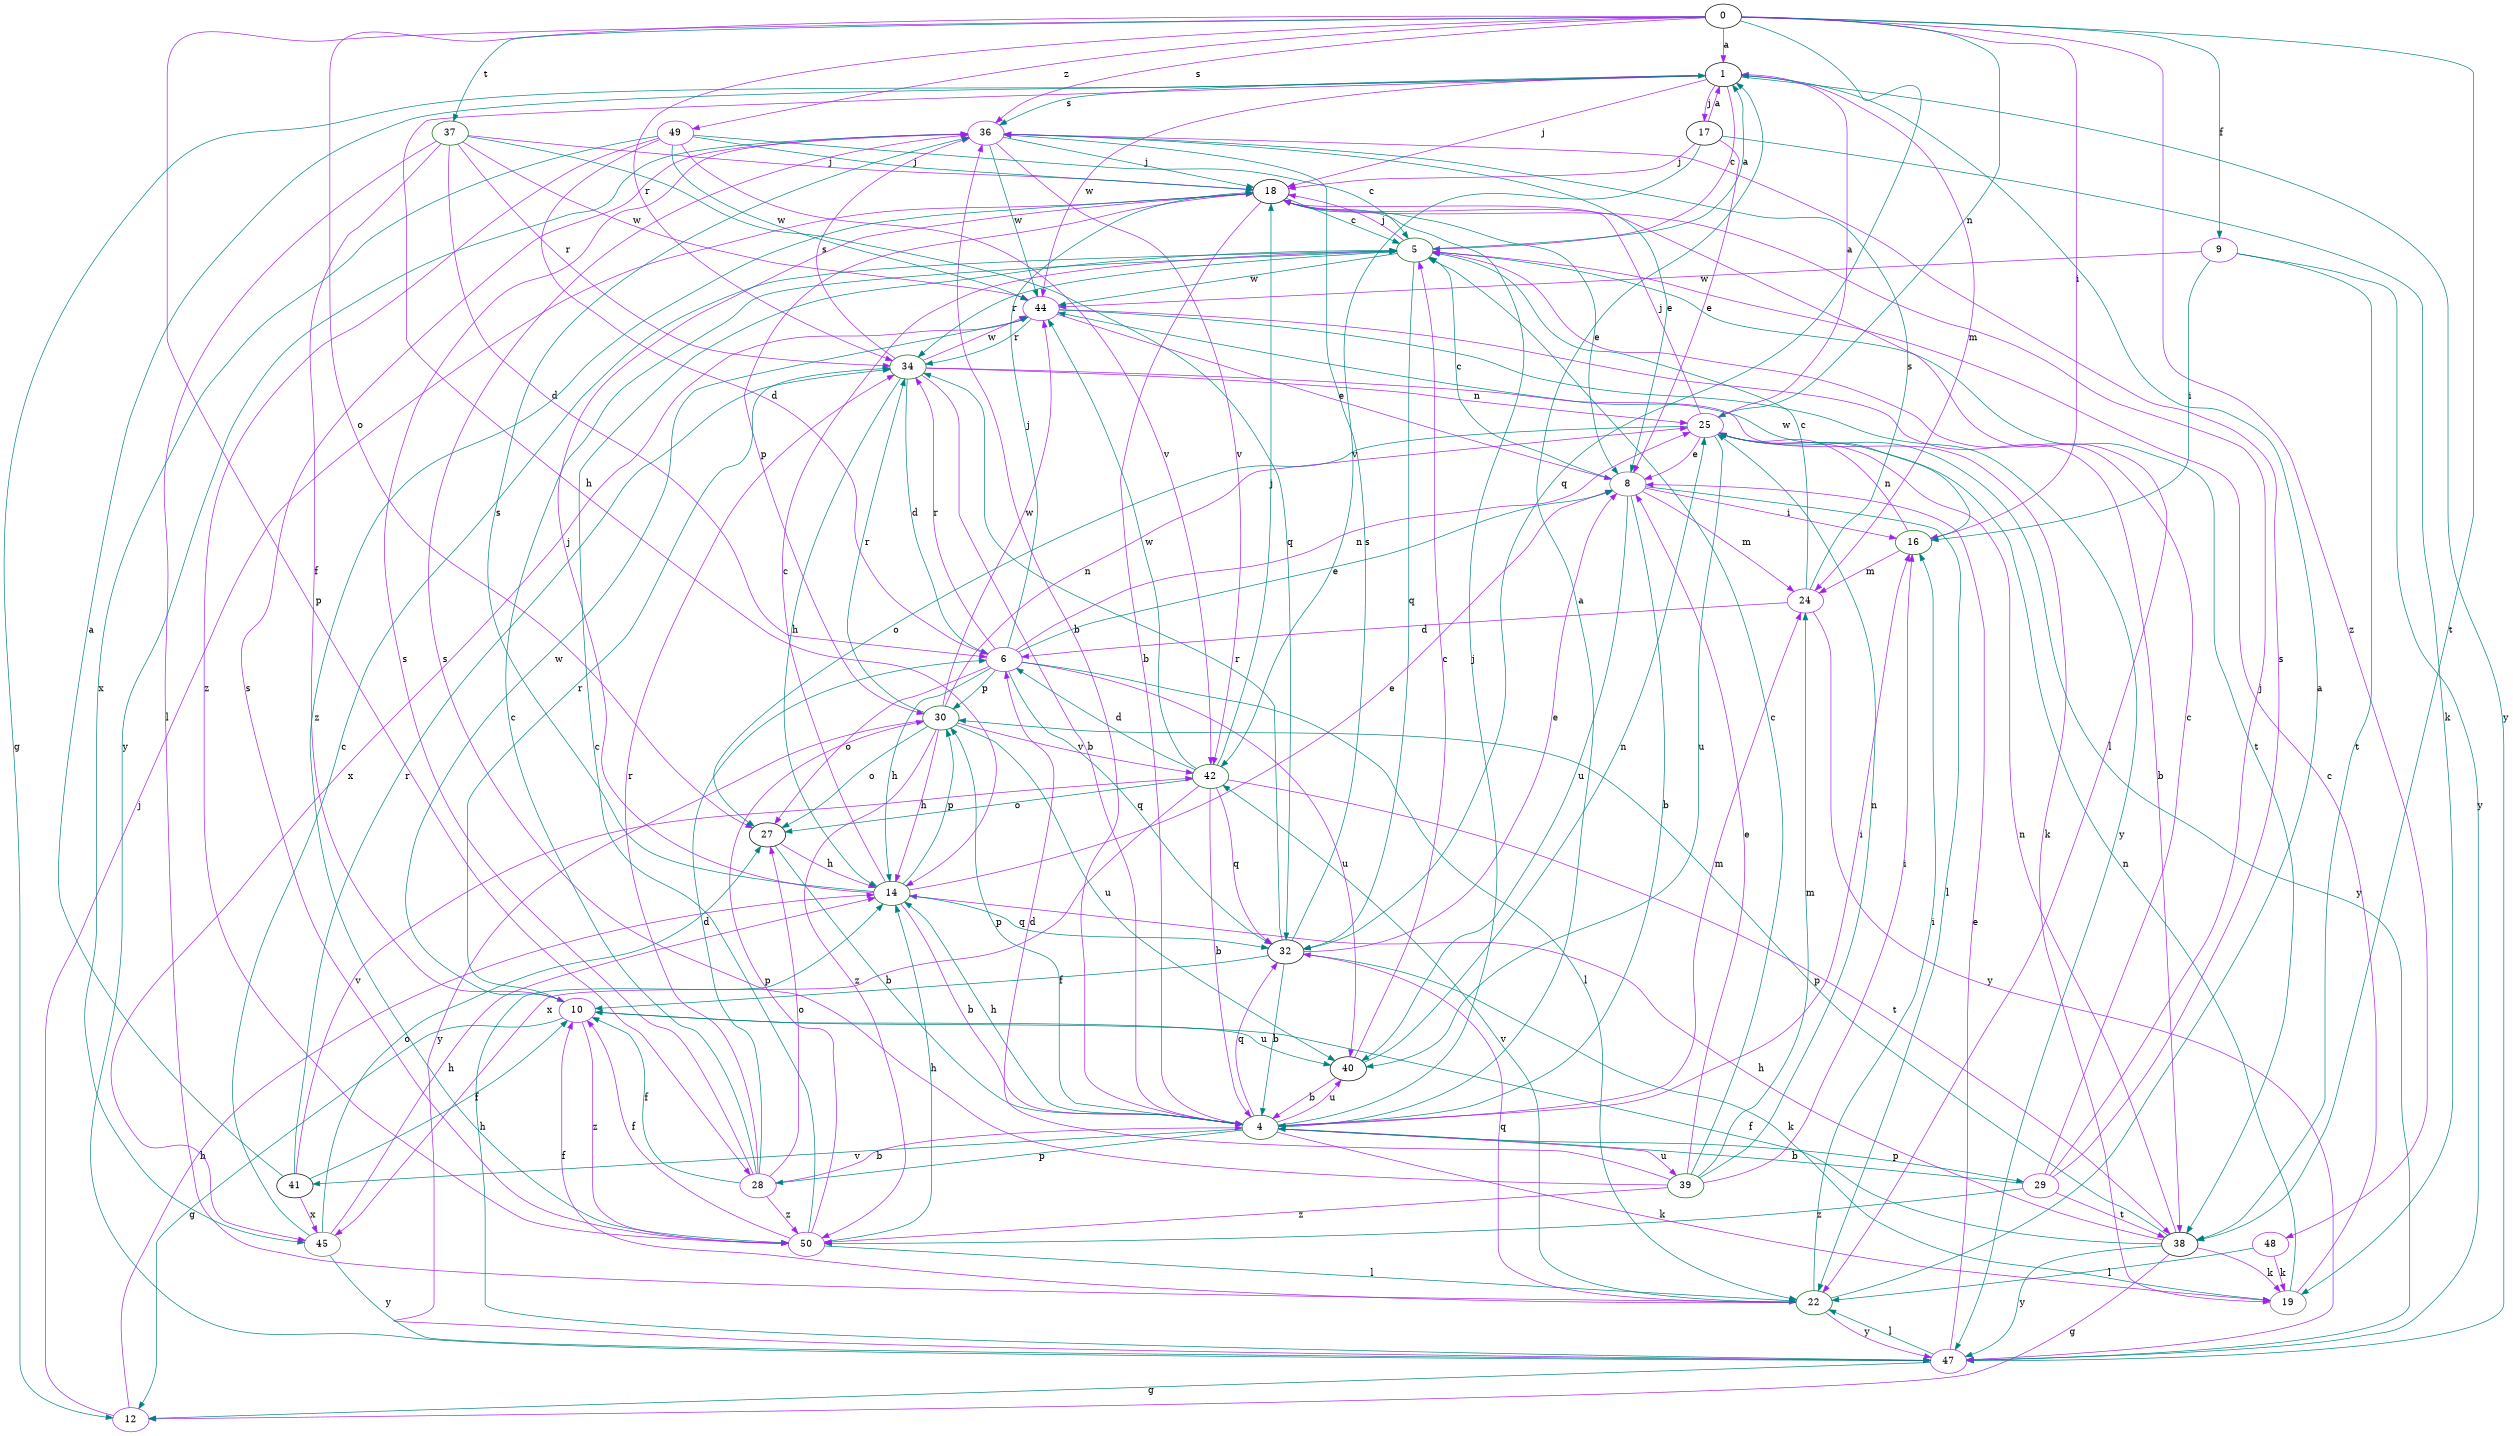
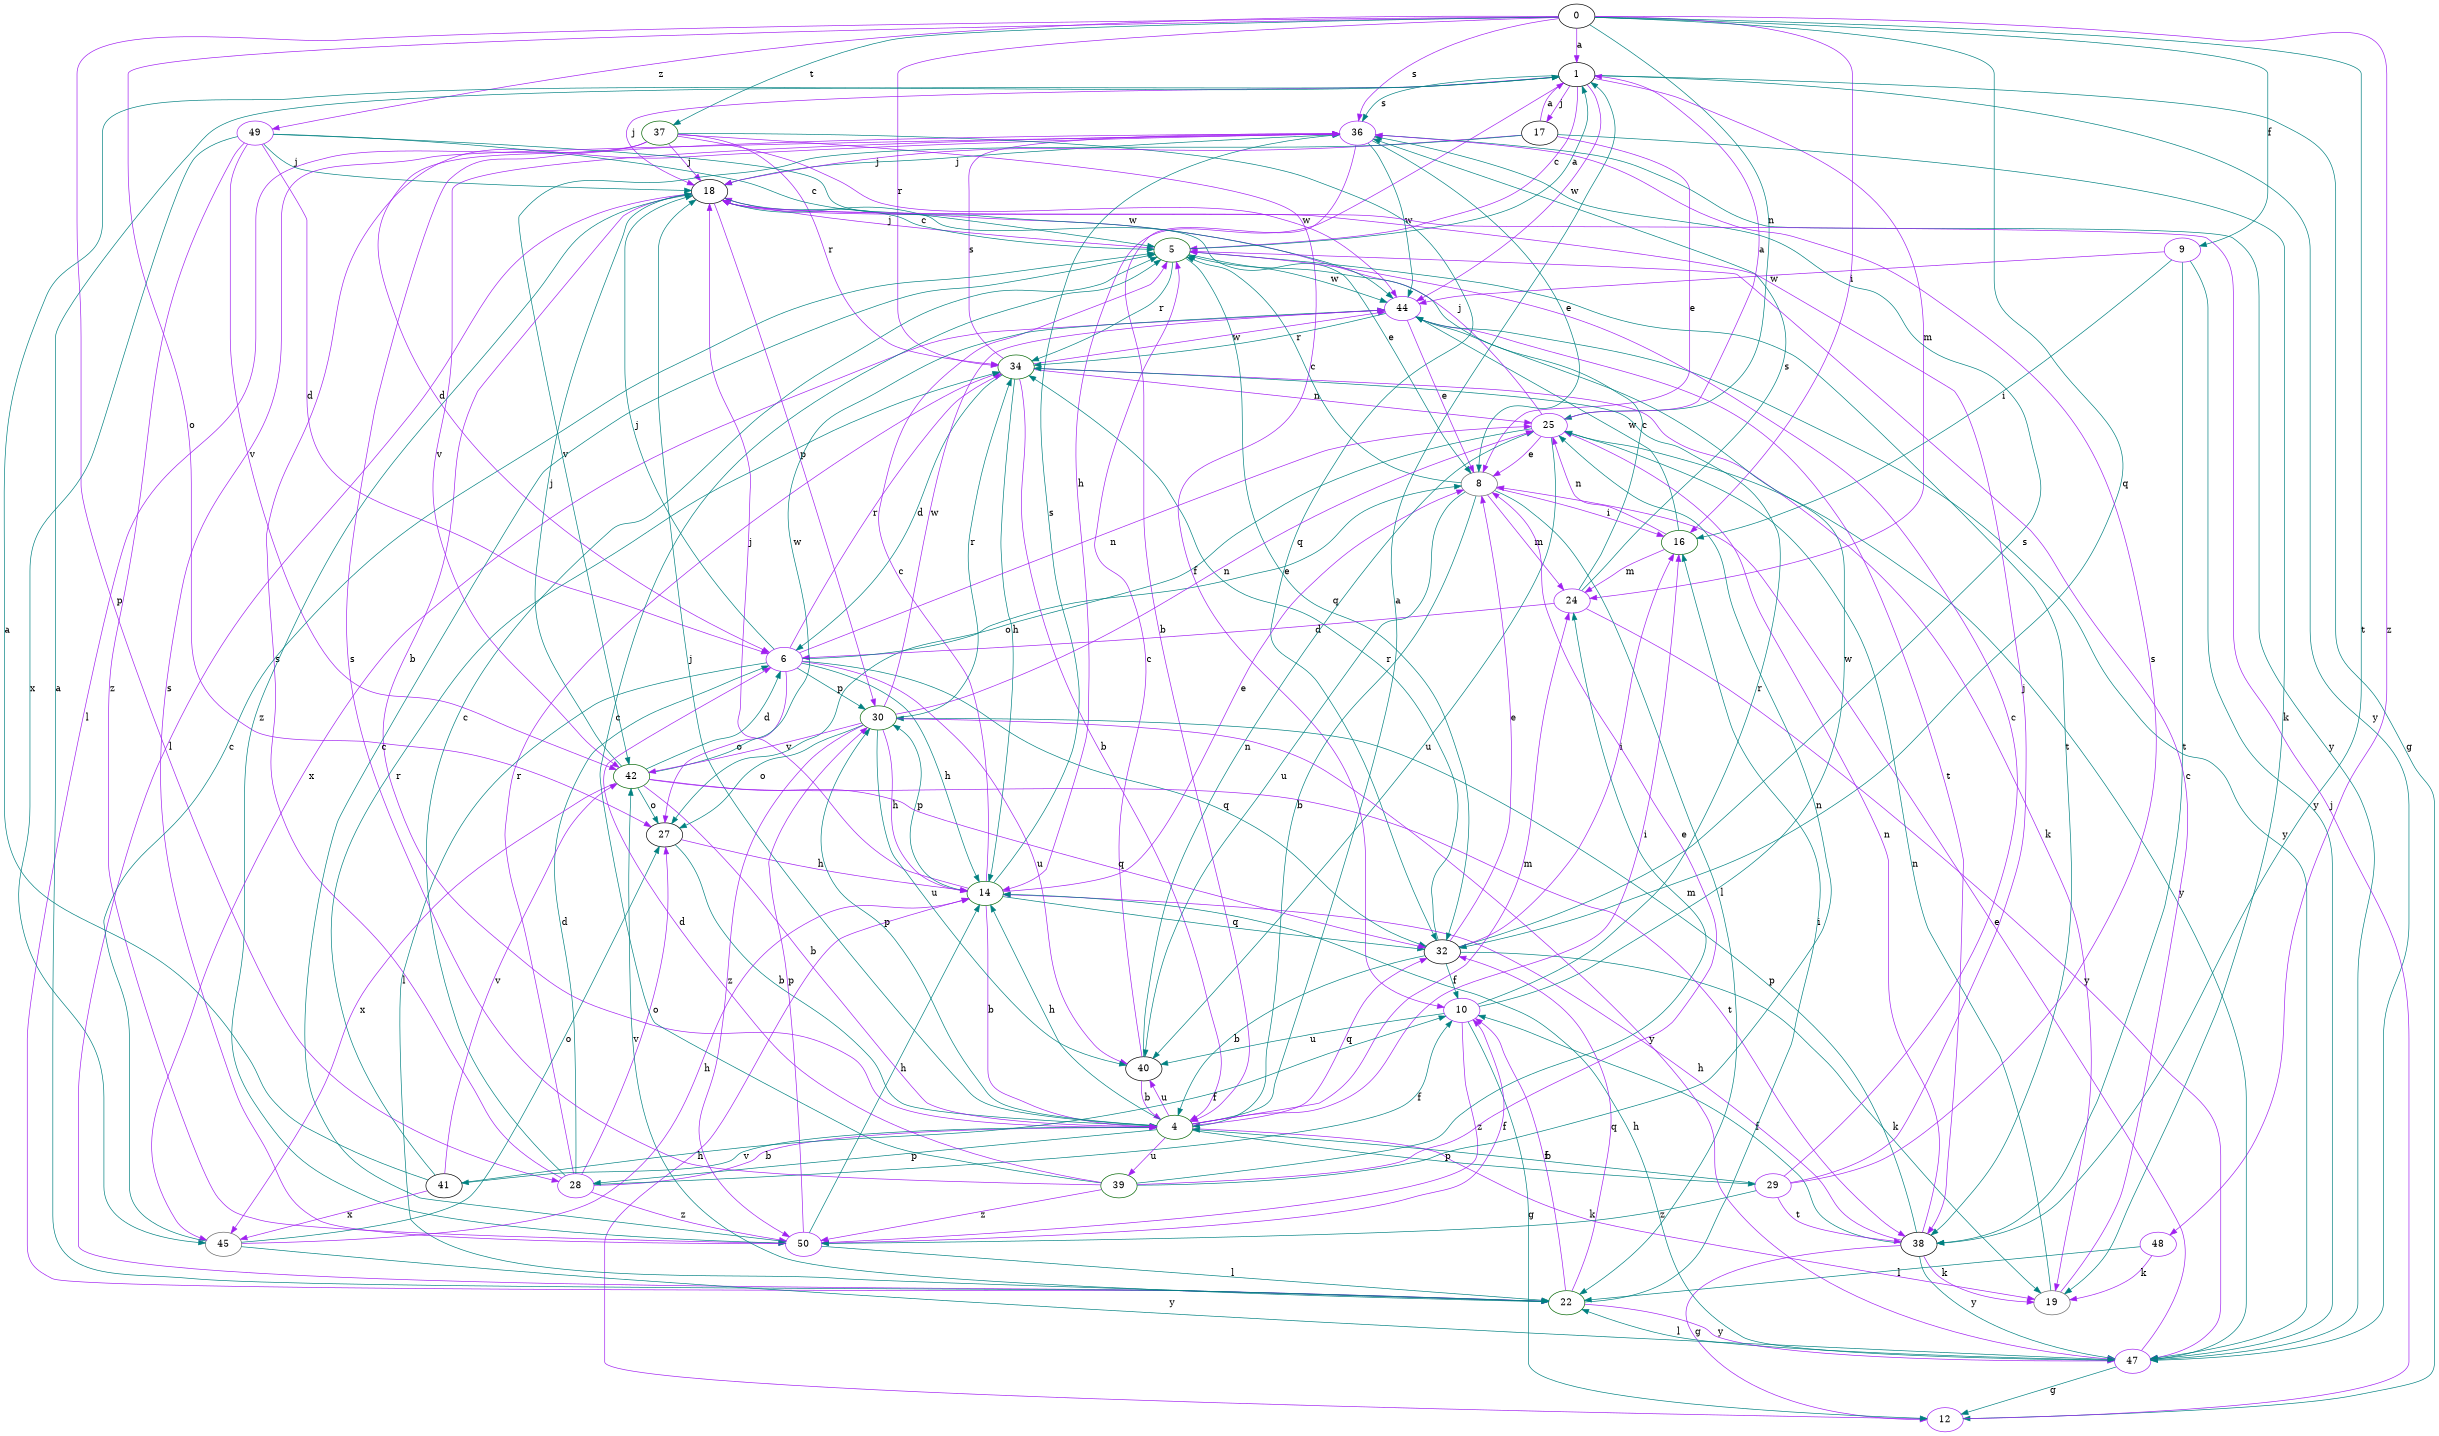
edge "4" -> "36": reversed
edge "44" -> "38": label "b" -> "t"
edge "39" -> "16": now "32" -> "16"
